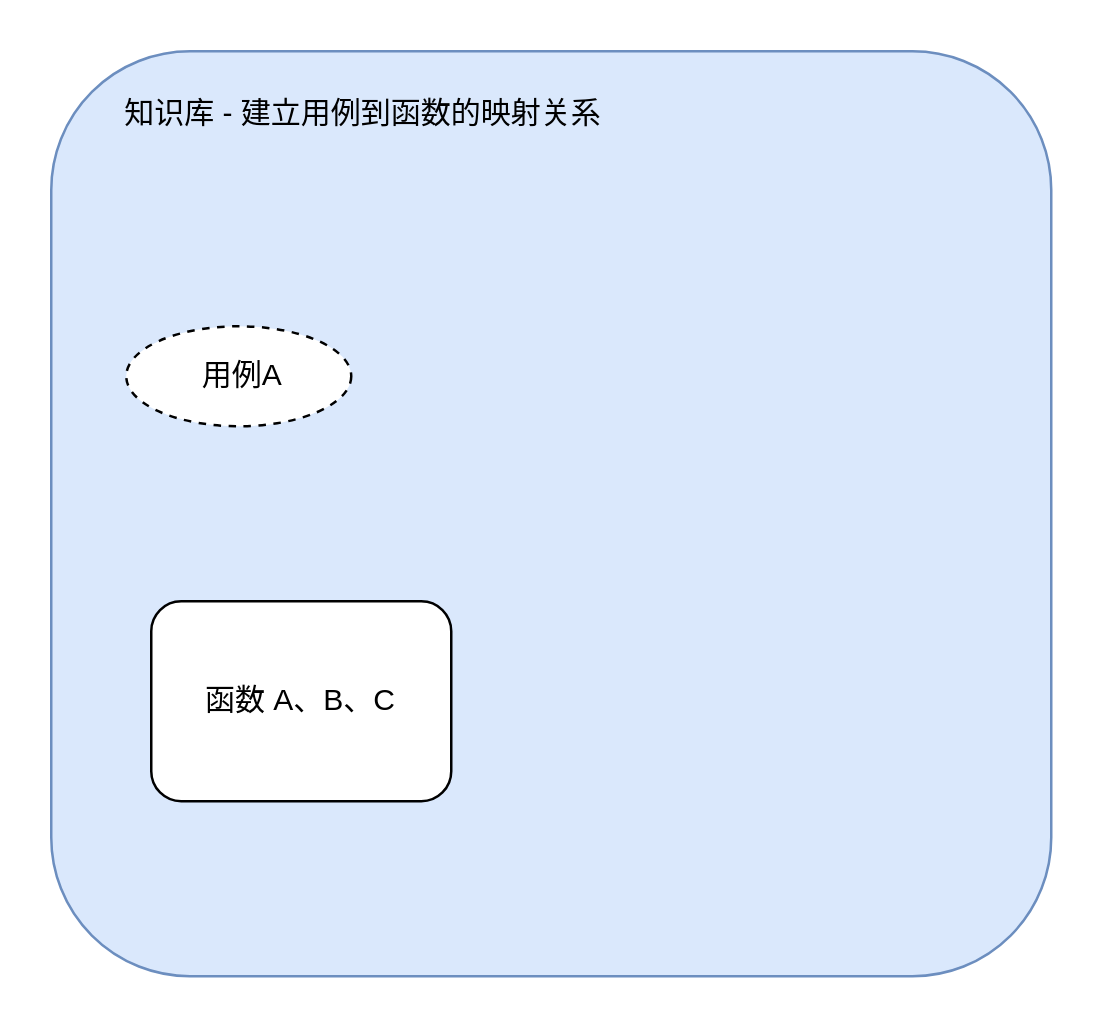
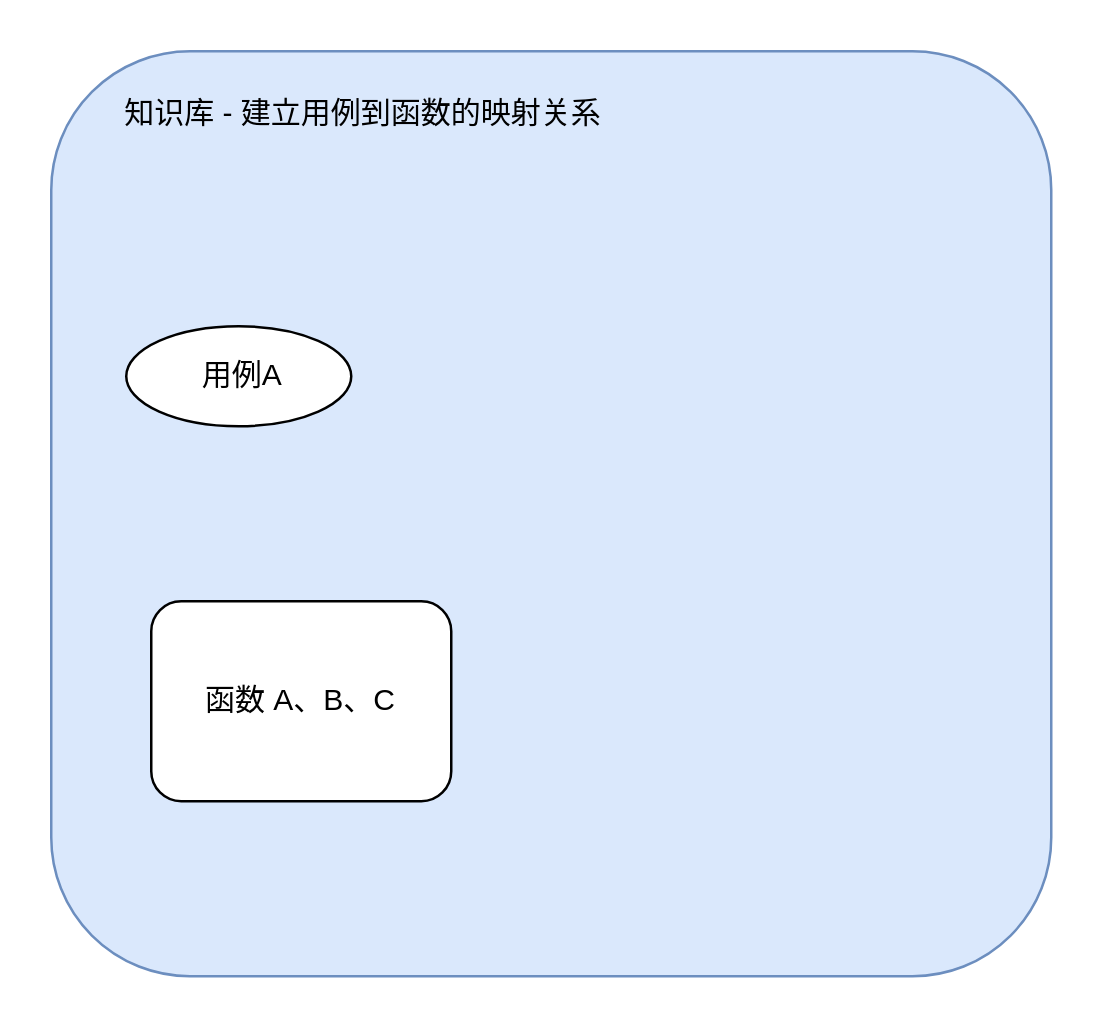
node "用例A": style dashed -> solid
